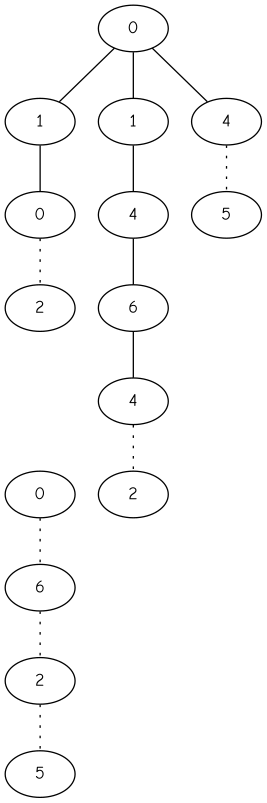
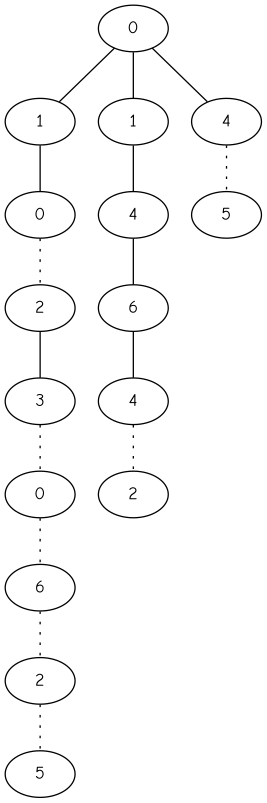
node "3": added
